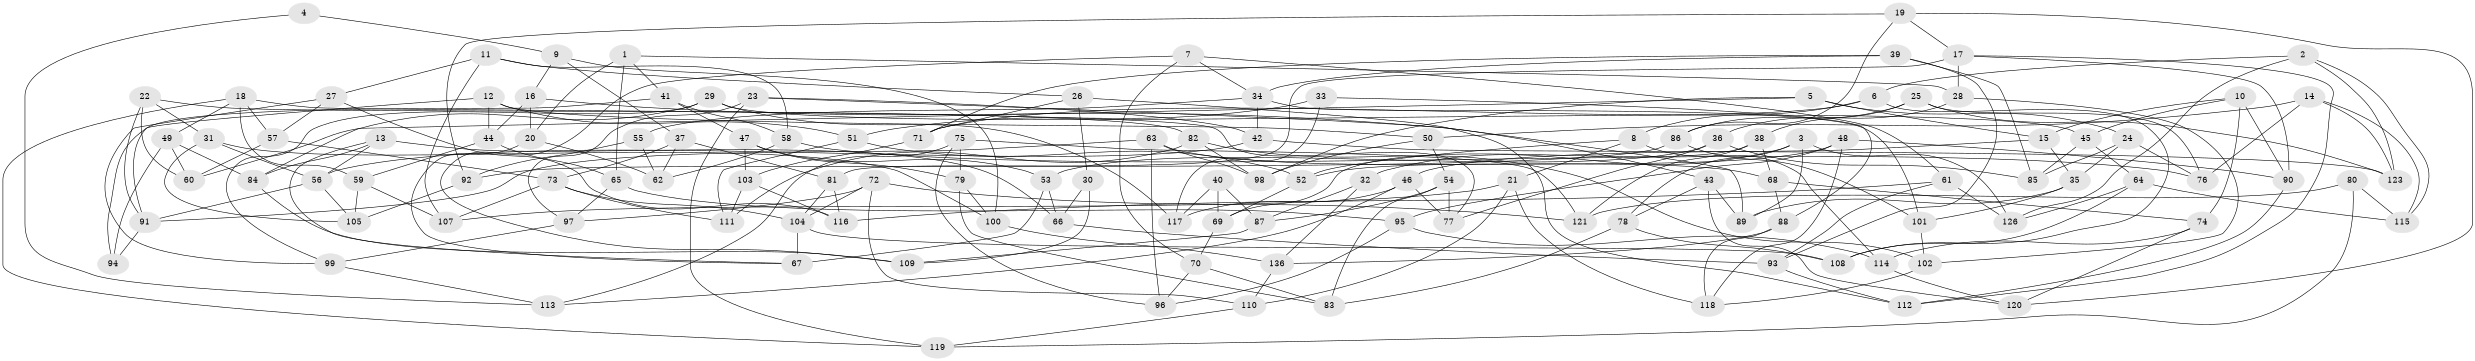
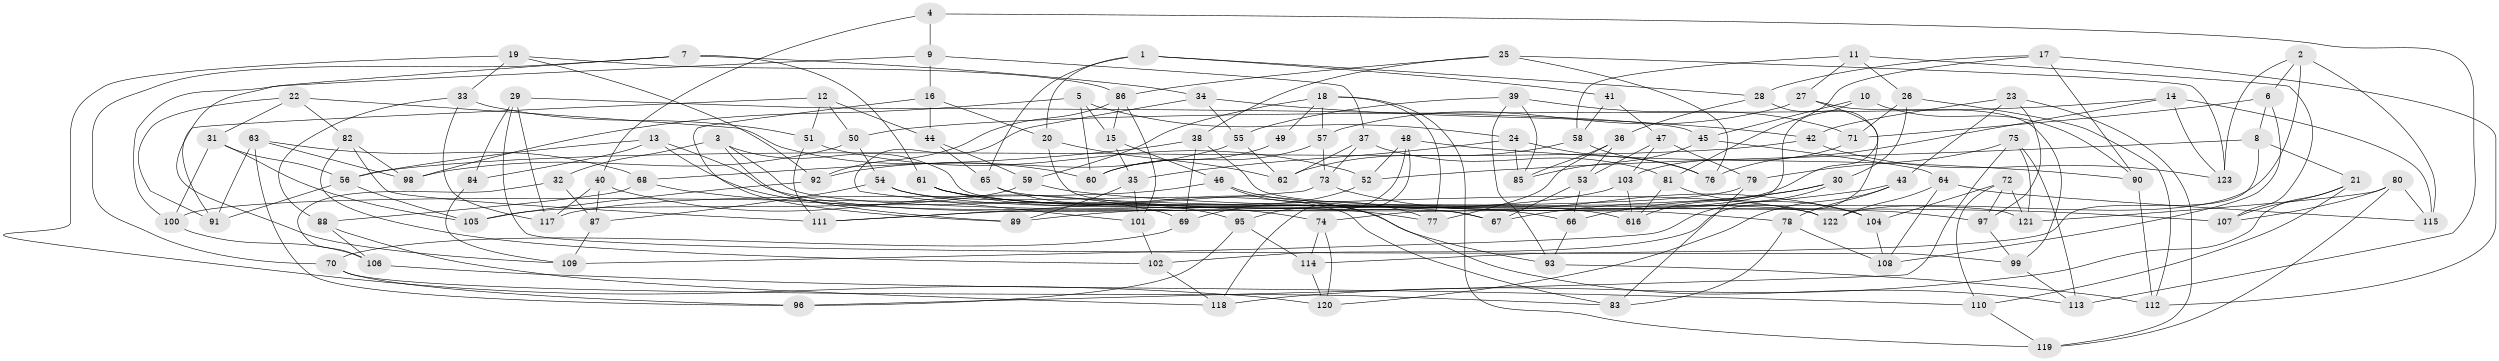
edge "19" -- "17": now "19" -- "33"
edge "39" -- "34": now "39" -- "55"
edge "4" -- "40": added
edge "10" -- "15": now "86" -- "15"
edge "49" -- "84": removed
edge "73" -- "107": now "80" -- "107"
node "116": label "116" -> "616"
node "126": label "126" -> "122"
edge "104" -- "67": now "30" -- "67"
node "94": removed
node "136": label "136" -> "106"
